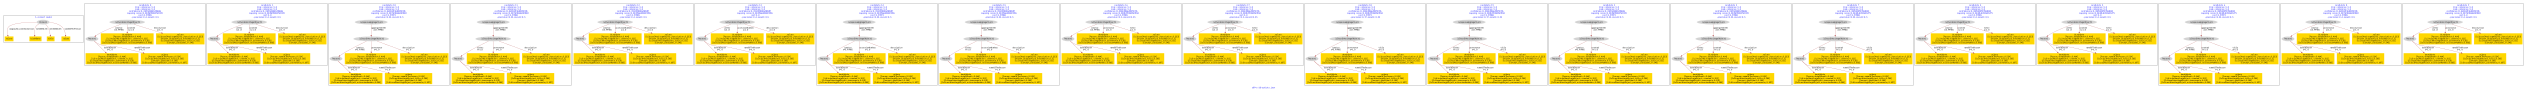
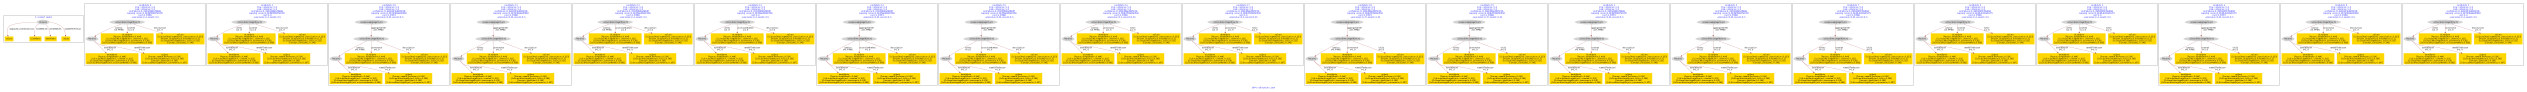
node "title": label "title" -> "deathDate"
